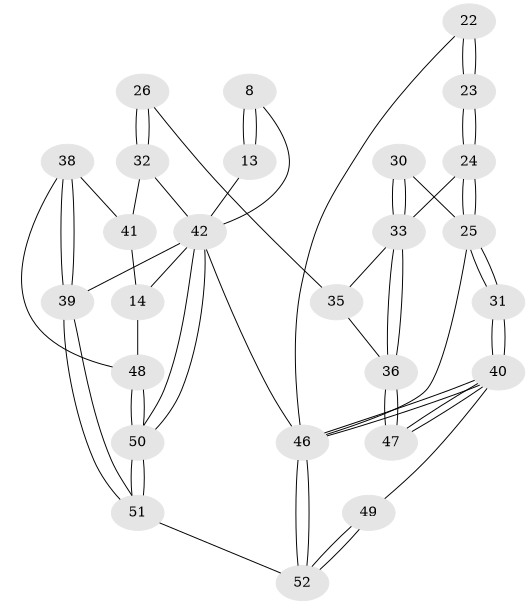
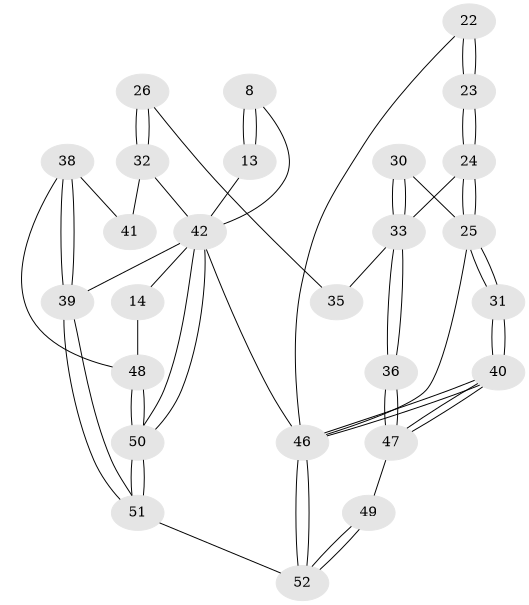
edge "41" -- "14": removed
edge "35" -- "36": removed
edge "40" -- "49": now "47" -- "49"
